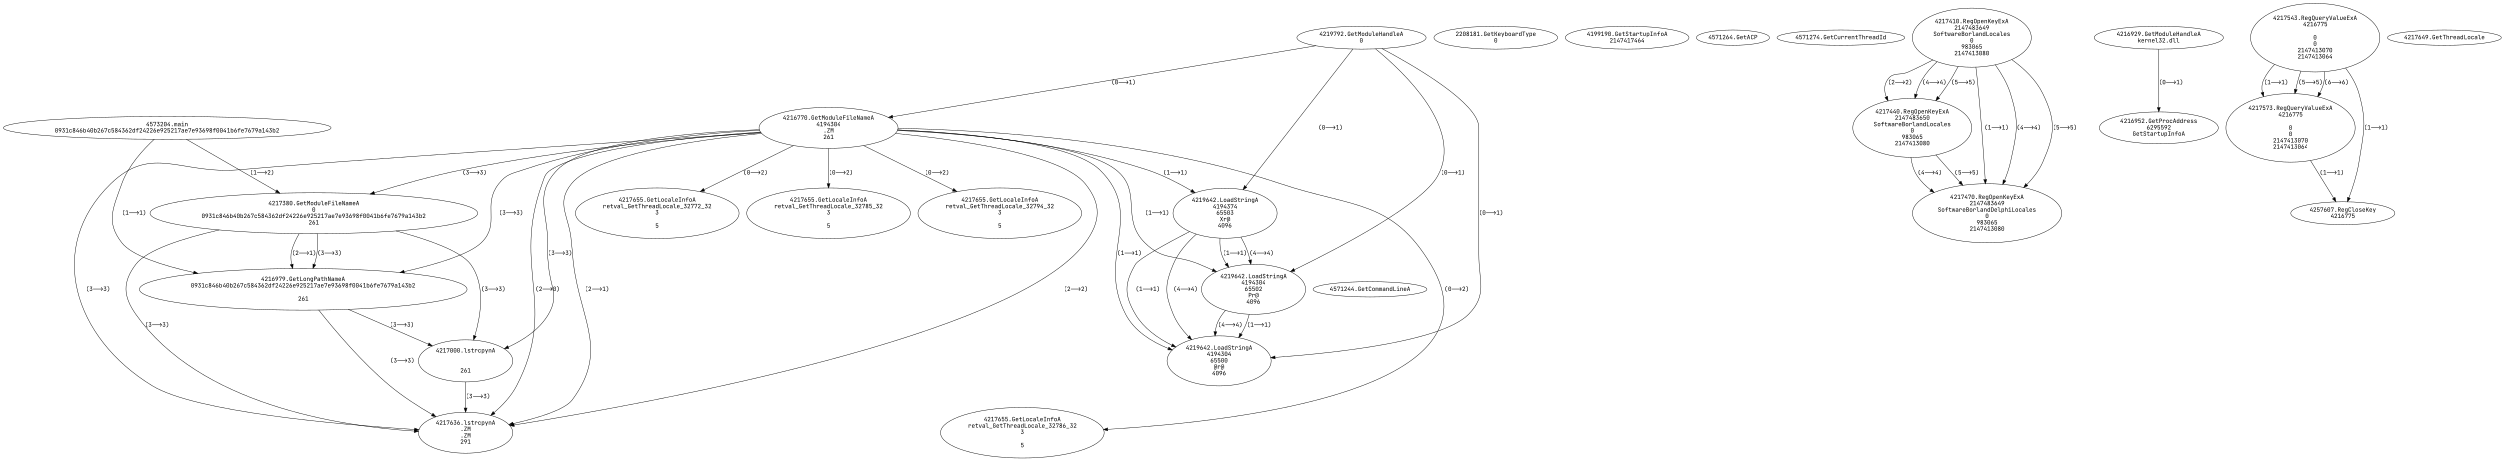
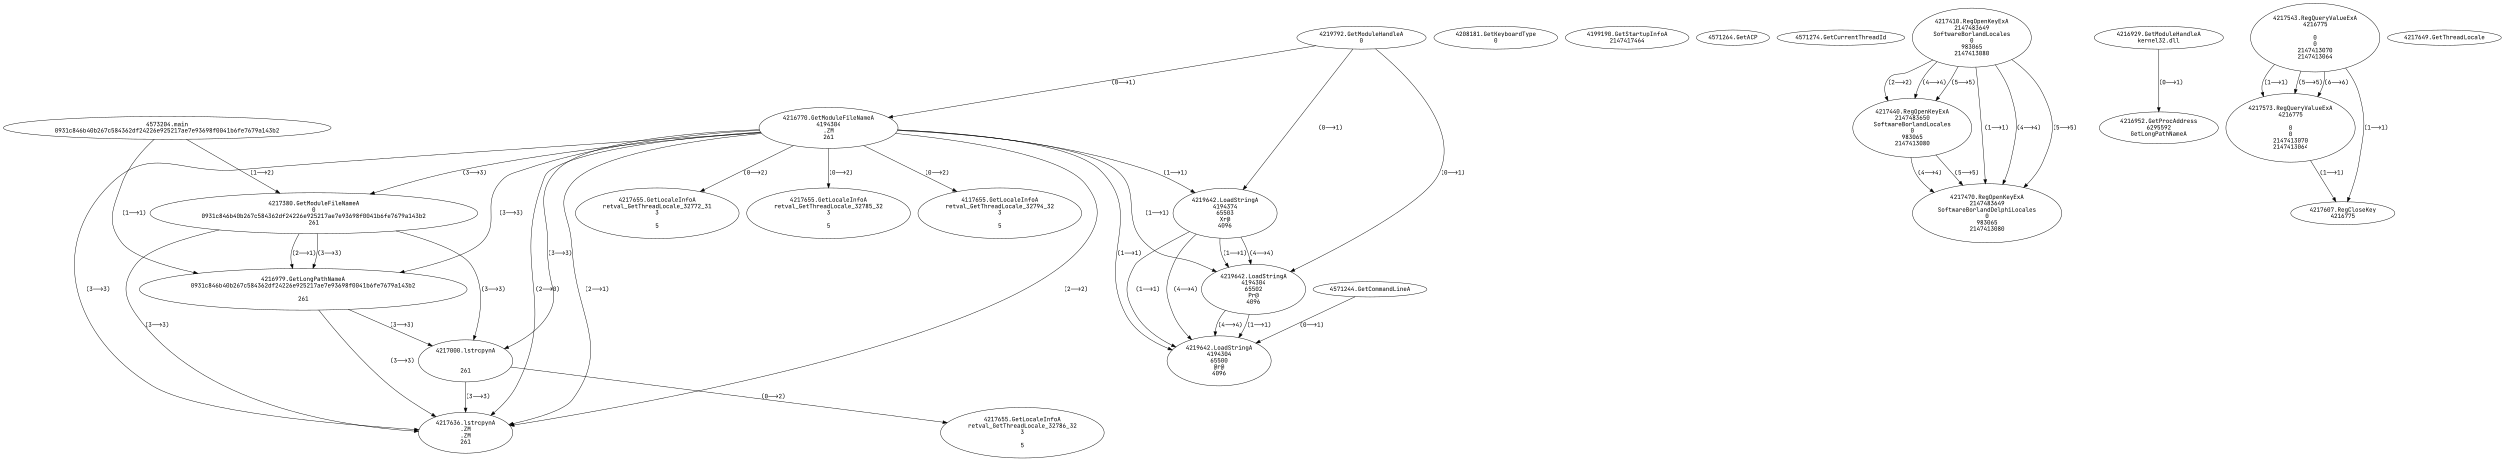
node "2208181.GetKeyboardType 0": label "2208181.GetKeyboardType 0" -> "4208181.GetKeyboardType 0"
node "4216952.GetProcAddress 6295592 GetStartupInfoA": label "4216952.GetProcAddress 6295592 GetStartupInfoA" -> "4216952.GetProcAddress 6295592 GetLongPathNameA"
node "4217655.GetLocaleInfoA retval_GetThreadLocale_32772_32 3 5": label "4217655.GetLocaleInfoA retval_GetThreadLocale_32772_32 3 5" -> "4217655.GetLocaleInfoA retval_GetThreadLocale_32772_31 3 5"
node "4217655.GetLocaleInfoA retval_GetThreadLocale_32794_32 3 5": label "4217655.GetLocaleInfoA retval_GetThreadLocale_32794_32 3 5" -> "4117655.GetLocaleInfoA retval_GetThreadLocale_32794_32 3 5"
node "4257607.RegCloseKey 4216775": label "4257607.RegCloseKey 4216775" -> "4217607.RegCloseKey 4216775"
edge "4216770.GetModuleFileNameA 4194304 .ZM 261" -> "4217655.GetLocaleInfoA retval_GetThreadLocale_32786_32 3 5": now "4217000.lstrcpynA 261" -> "4217655.GetLocaleInfoA retval_GetThreadLocale_32786_32 3 5"
edge "4219792.GetModuleHandleA 0" -> "4219642.LoadStringA 4194304 65500 @r@ 4096": now "4571244.GetCommandLineA" -> "4219642.LoadStringA 4194304 65500 @r@ 4096"
node "4217636.lstrcpynA .ZM .ZM 291": label "4217636.lstrcpynA .ZM .ZM 291" -> "4217636.lstrcpynA .ZM .ZM 261"
